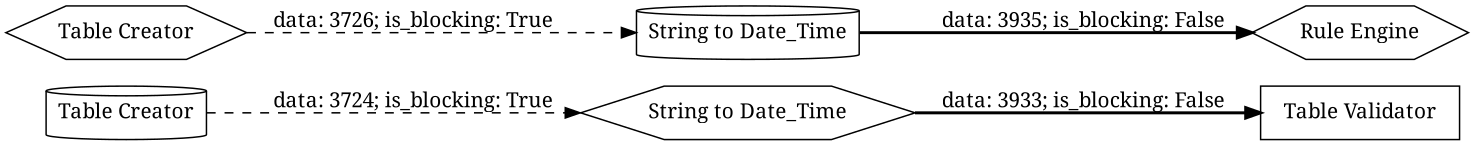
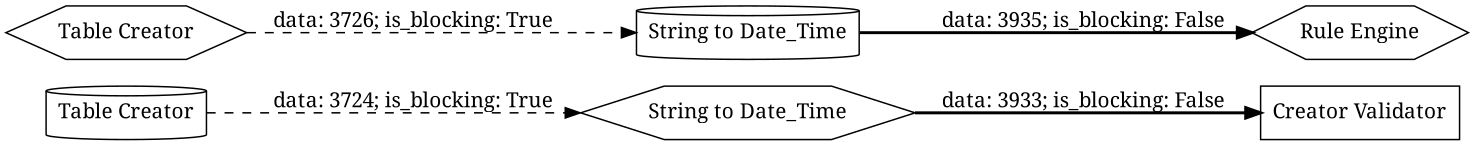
node "Table Validator": label "Table Validator" -> "Creator Validator"
